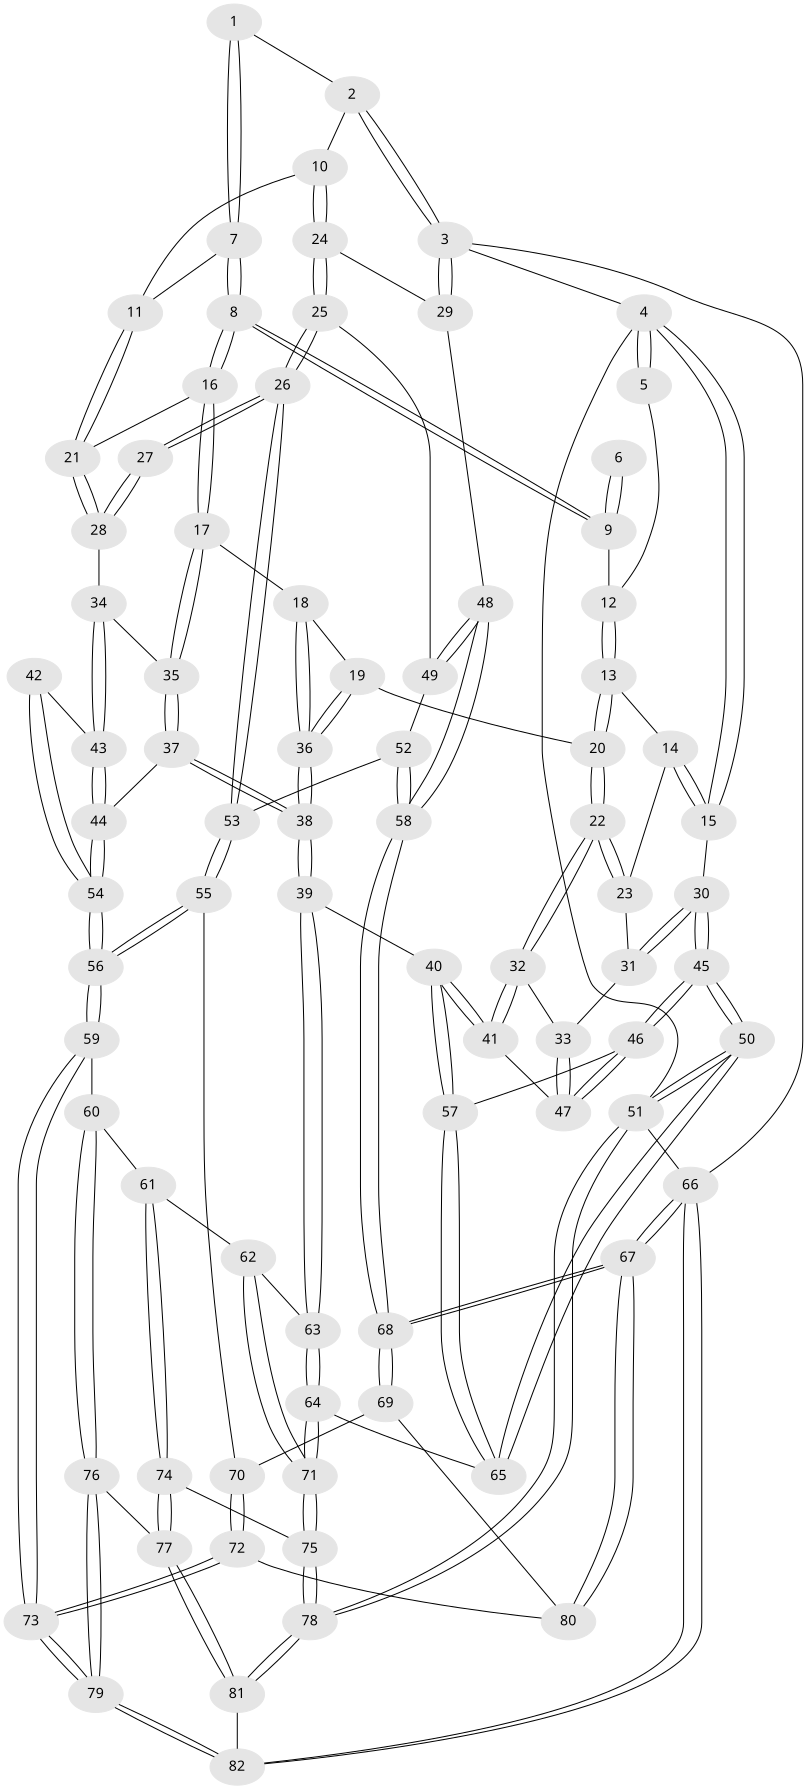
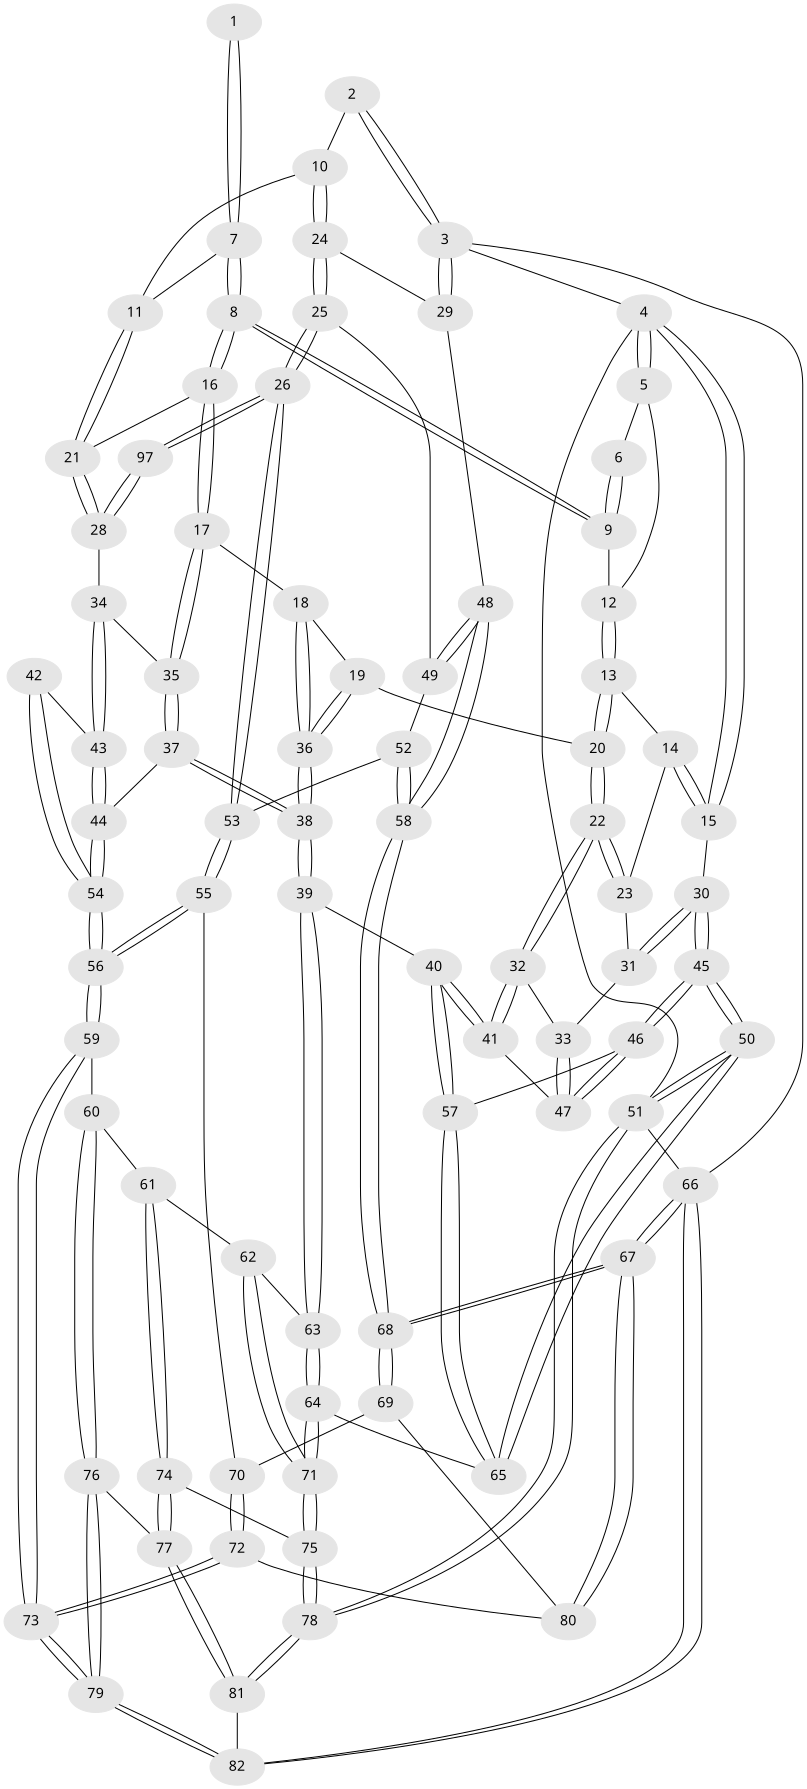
edge "1" -- "2": removed
edge "5" -- "6": added
node "27": label "27" -> "97"
